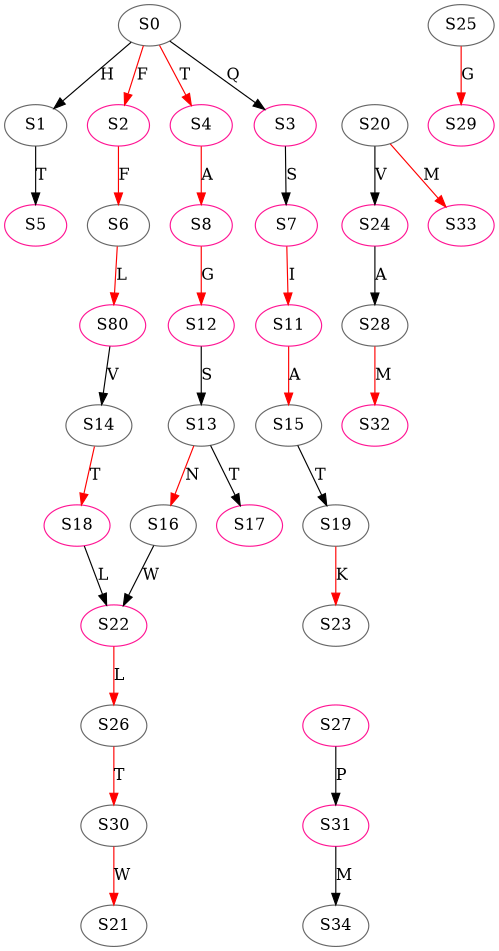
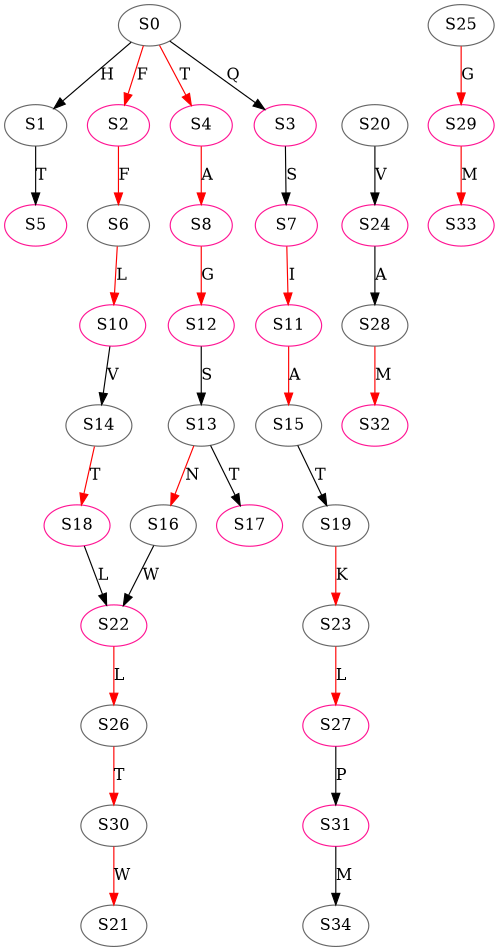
edge "S20" -> "S33": now "S29" -> "S33"
node "S80": label "S80" -> "S10"
edge "S23" -> "S27": added, label "L"
